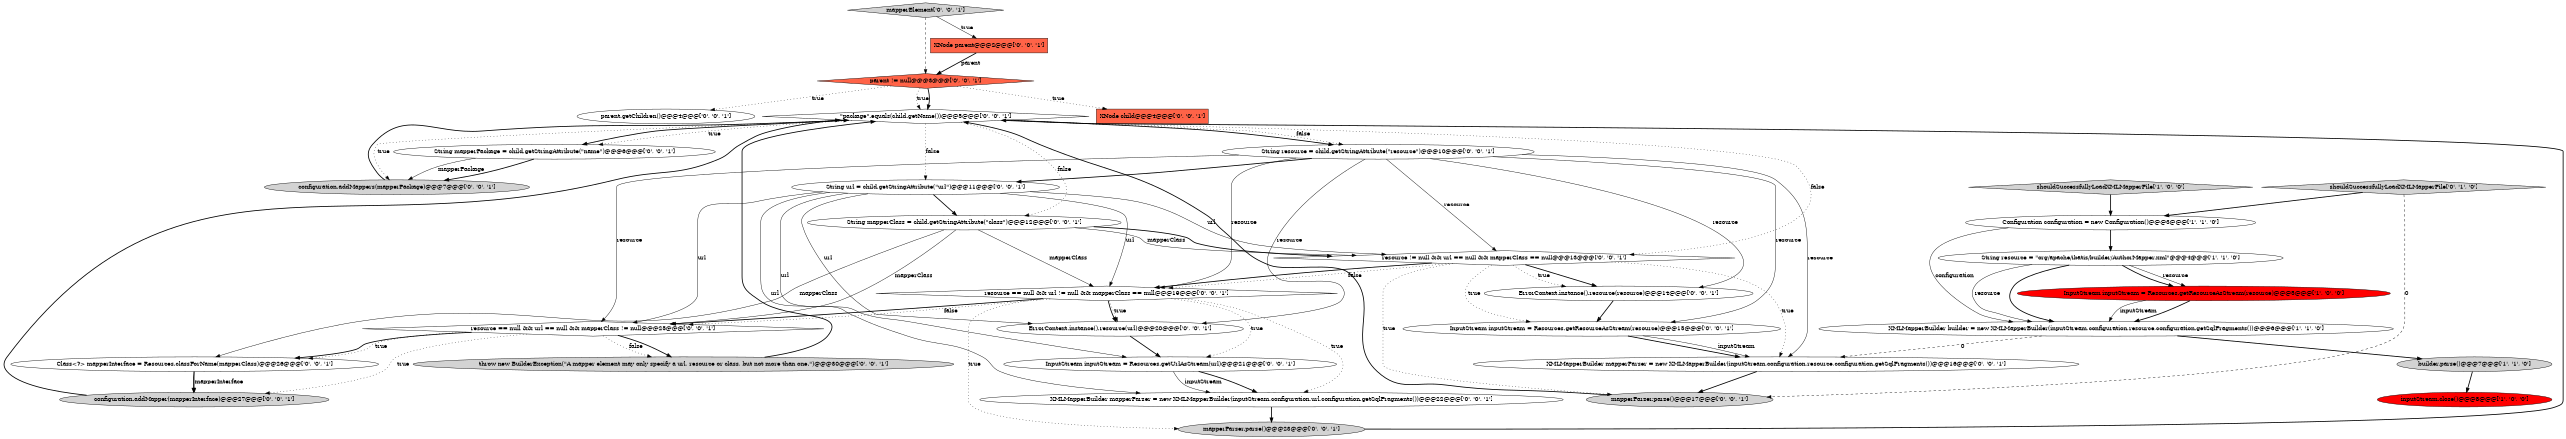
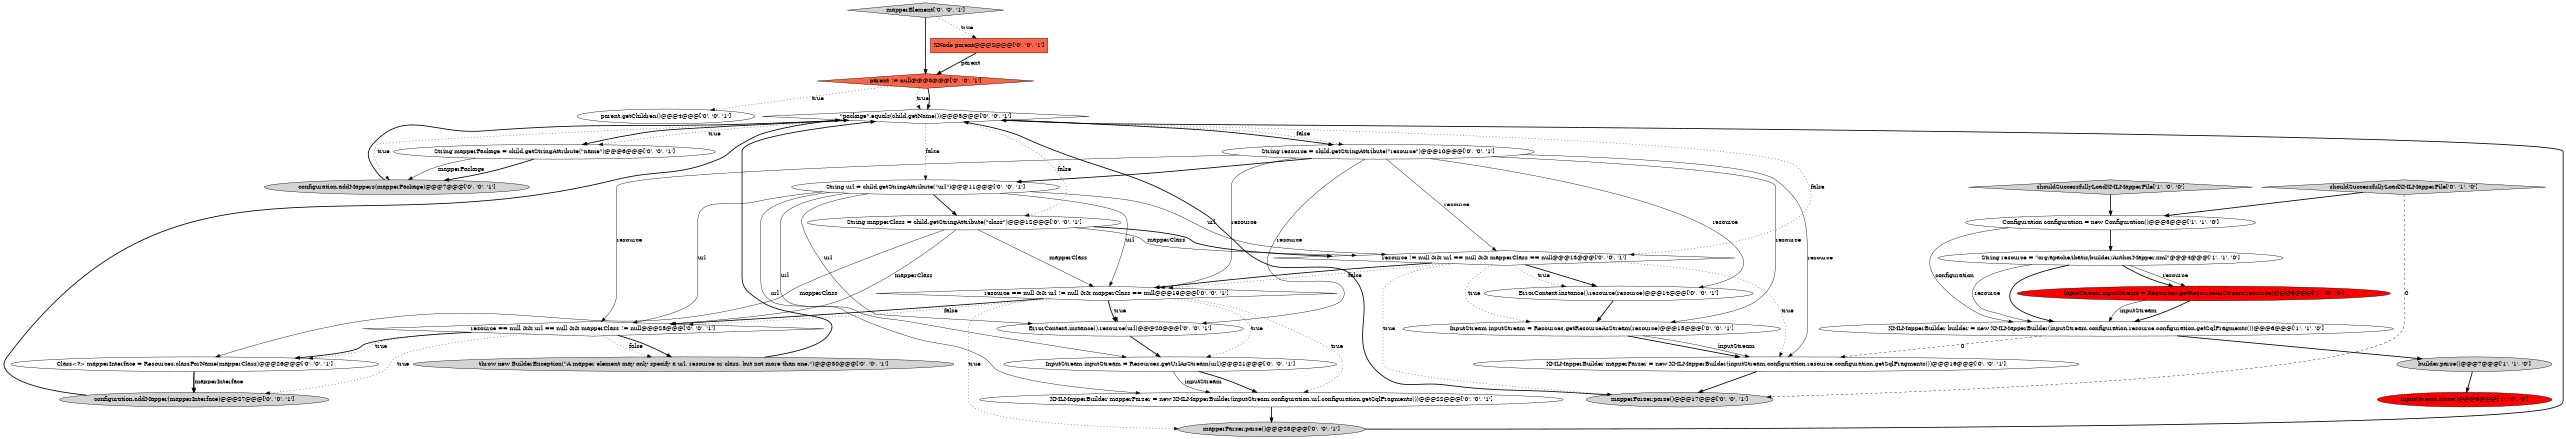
edge "mapperElement['0', '0', '1']" -> "XNode parent@@@2@@@['0', '0', '1']": style solid -> dotted
edge "mapperElement['0', '0', '1']" -> "parent != null@@@3@@@['0', '0', '1']": style dashed -> bold
node "XNode child@@@4@@@['0', '0', '1']": removed
